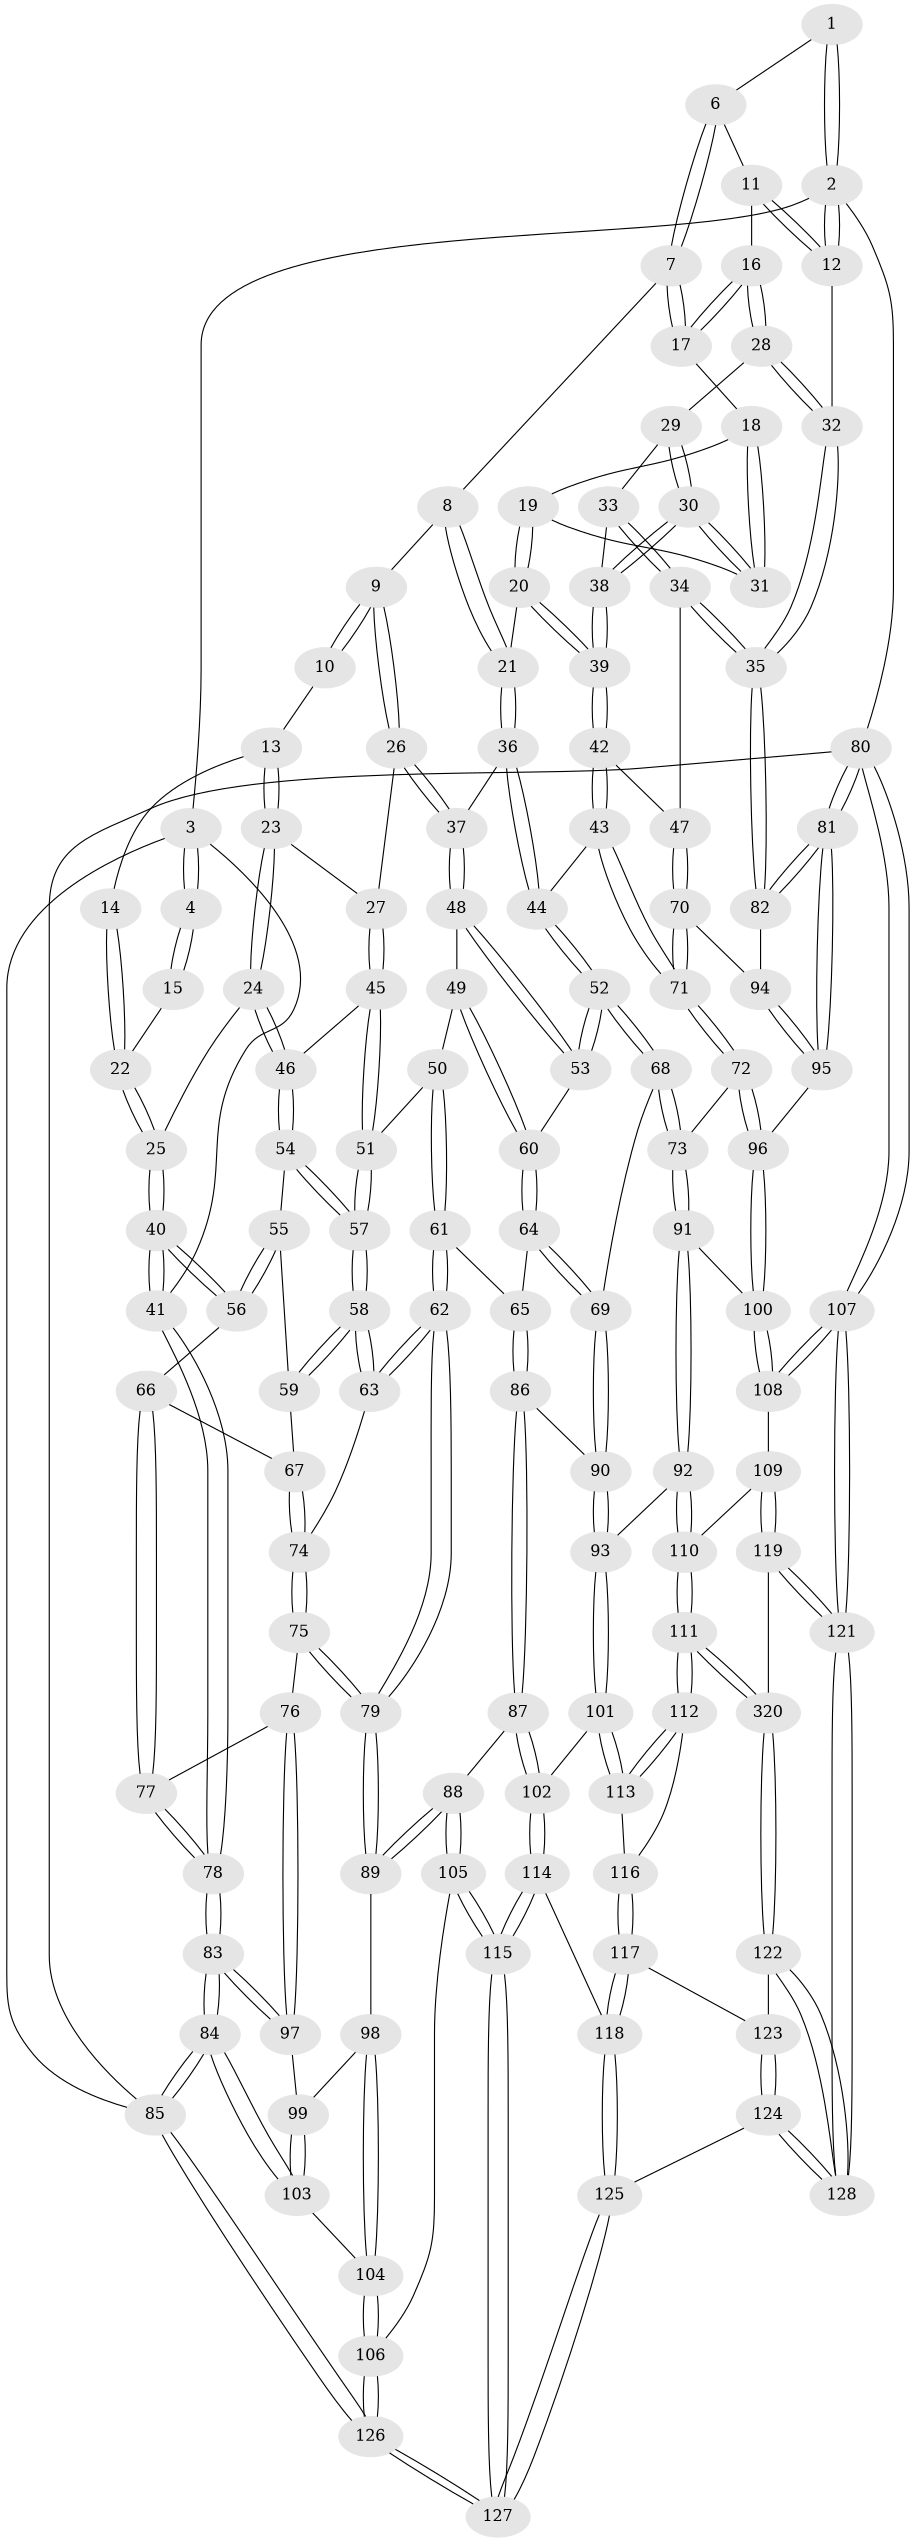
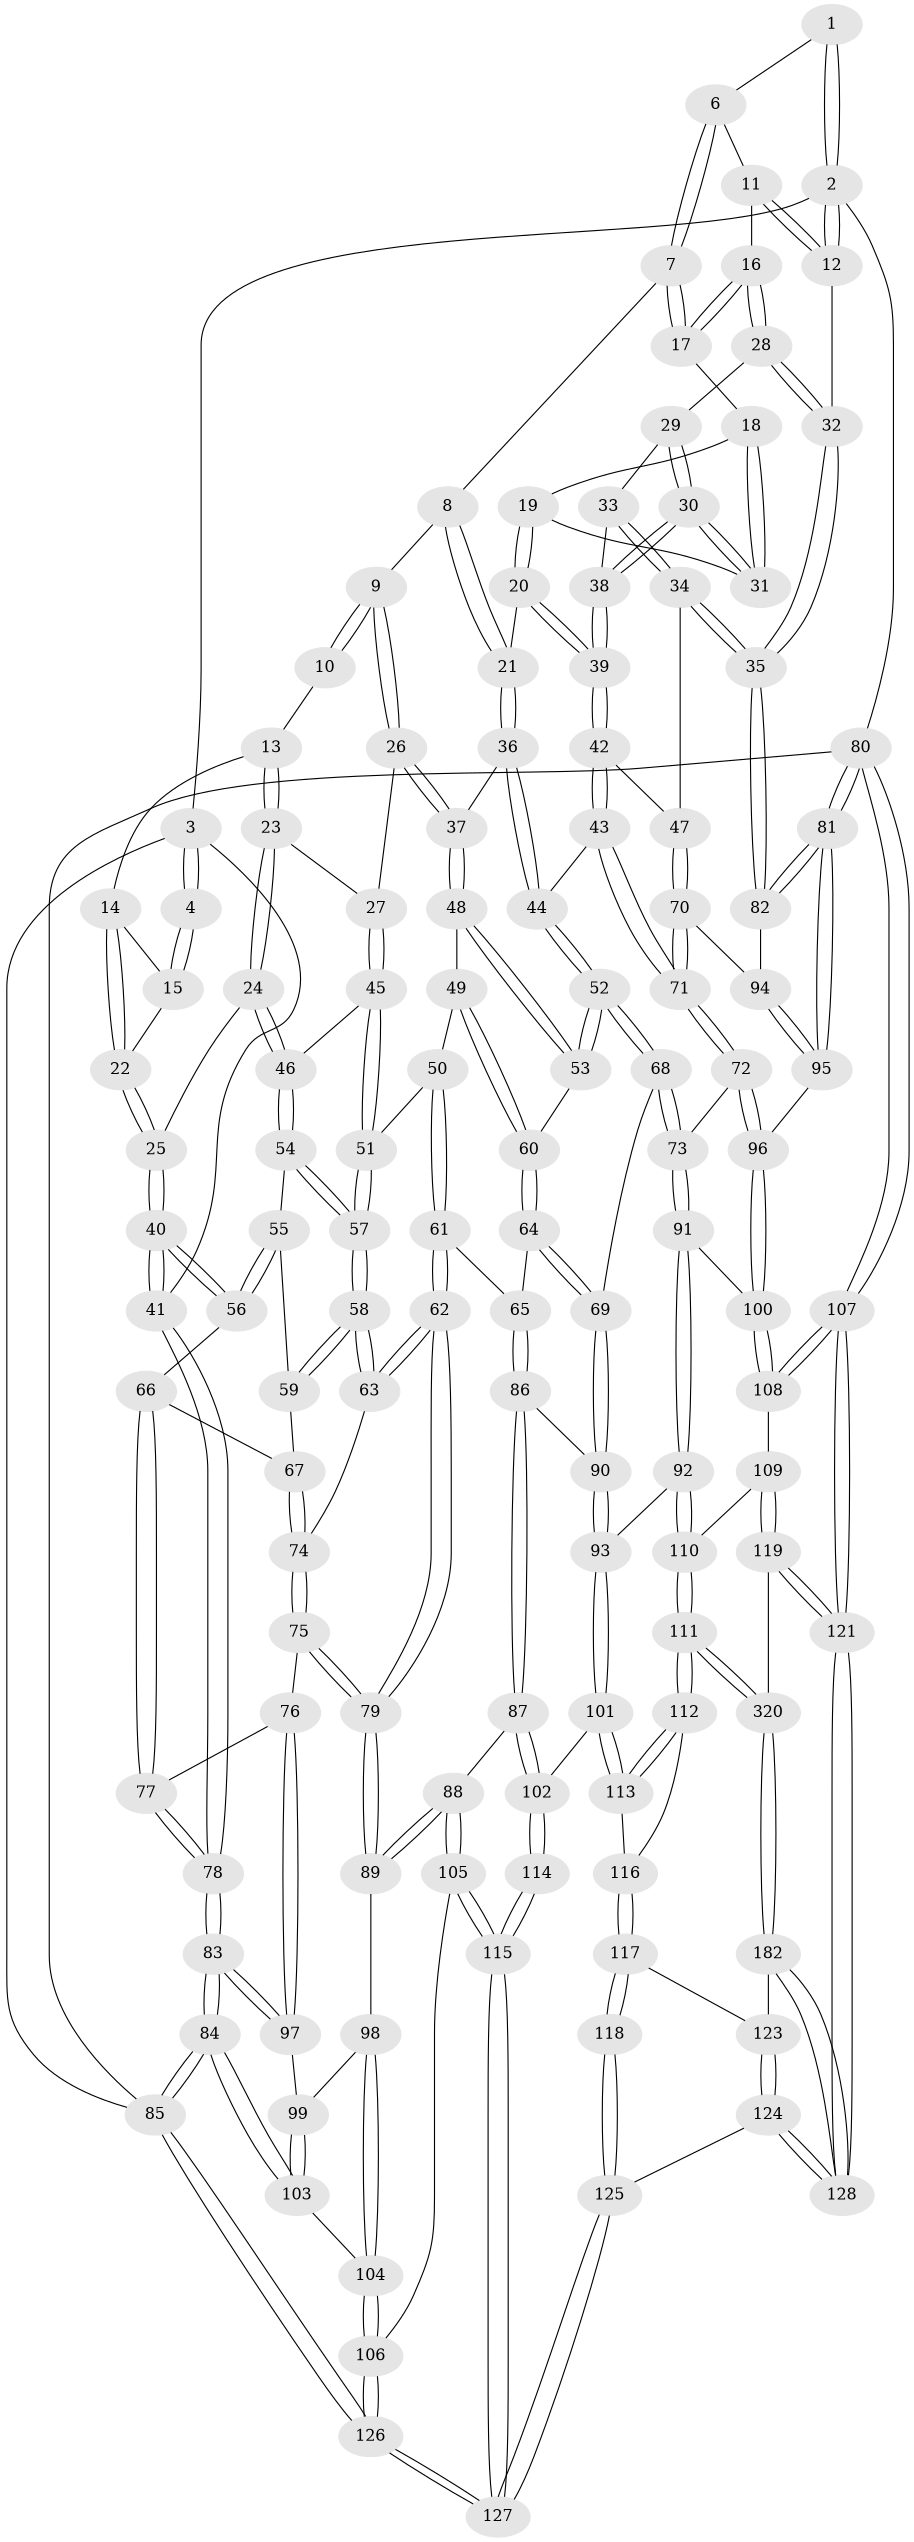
edge "14" -- "15": added
edge "114" -- "118": removed
node "122": label "122" -> "182"
